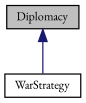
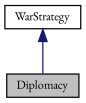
edge "WarStrategy" -> "Diplomacy": reversed
